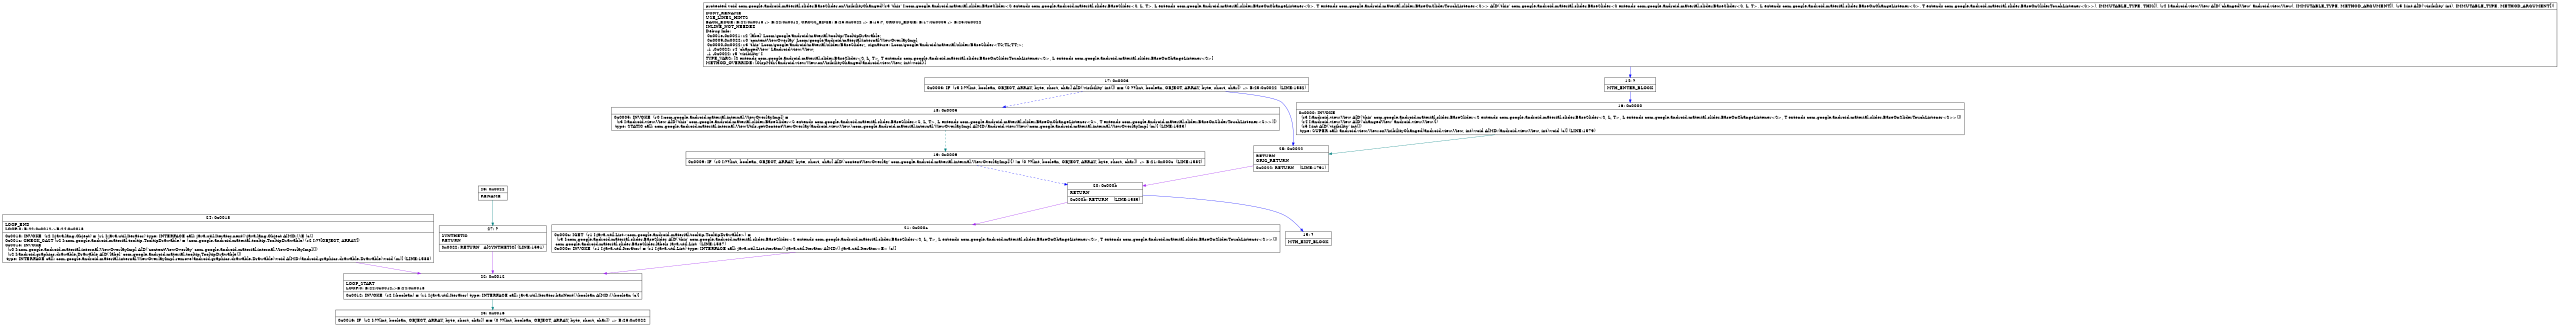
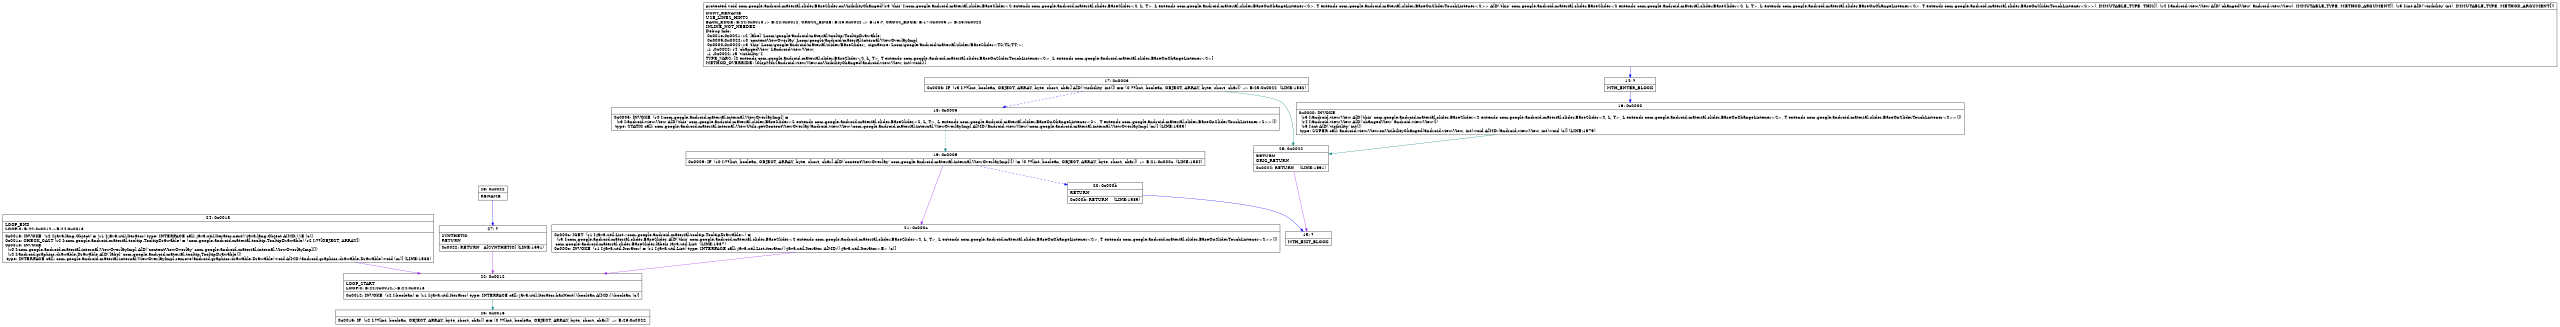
edge "17: 0x0003" -> "25: 0x0022": color blue -> teal
node "25: 0x0022": text "0x0022: RETURN    (LINE:1791)" -> "0x0022: RETURN    (LINE:1591)"
edge "25: 0x0022" -> "20: 0x000b": now "25: 0x0022" -> "15: ?"
edge "26: 0x0022" -> "27: ?": color teal -> blue
edge "20: 0x000b" -> "21: 0x000c": now "19: 0x0009" -> "21: 0x000c"
